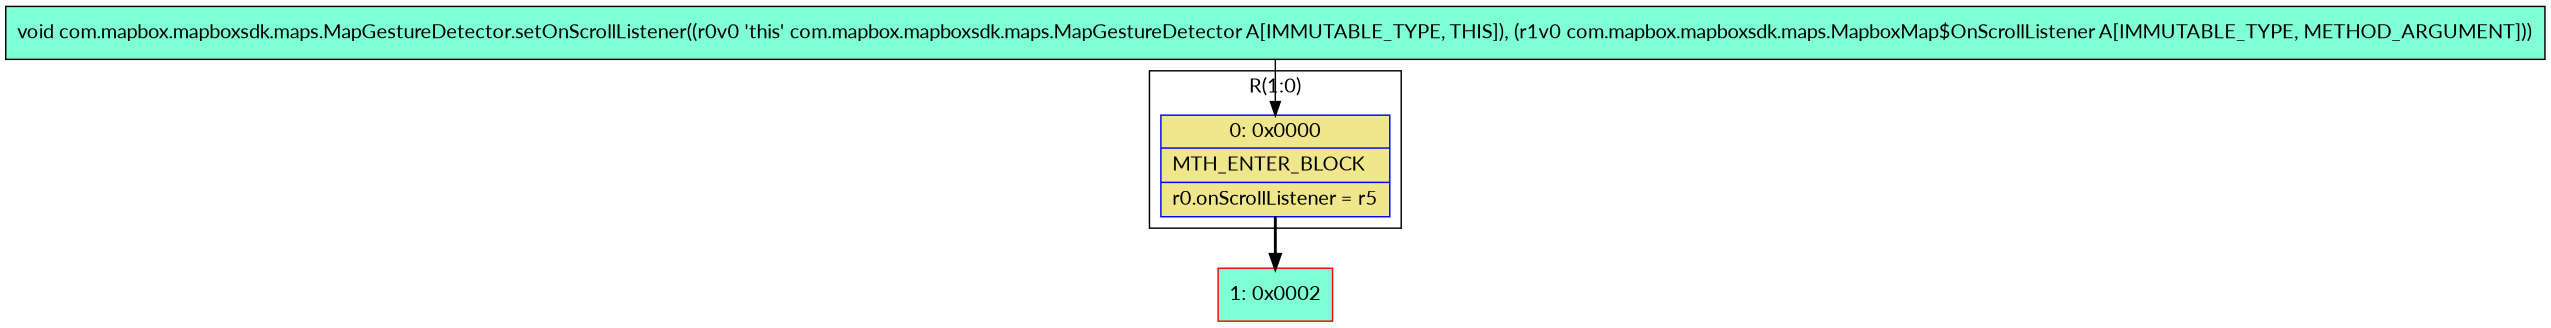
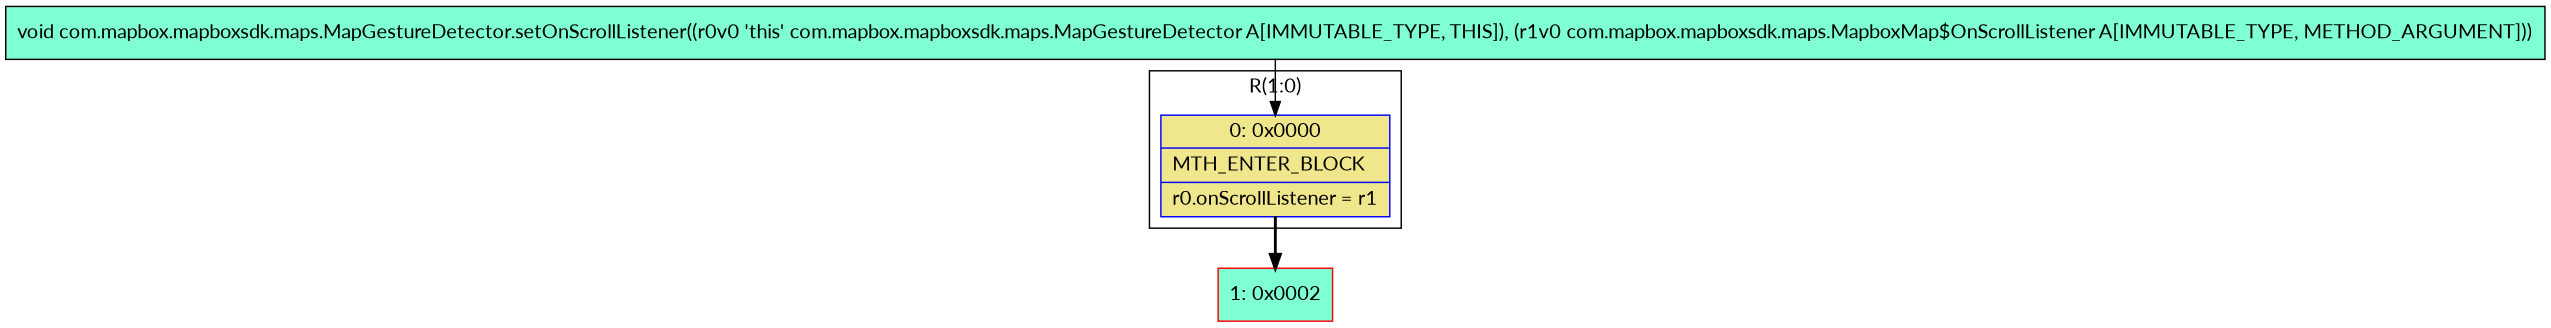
node "0: 0x0000": text "r0.onScrollListener = r5" -> "r0.onScrollListener = r1"
